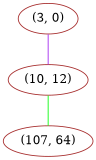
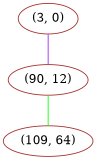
node "(10, 12)": label "(10, 12)" -> "(90, 12)"
node "(107, 64)": label "(107, 64)" -> "(109, 64)"
